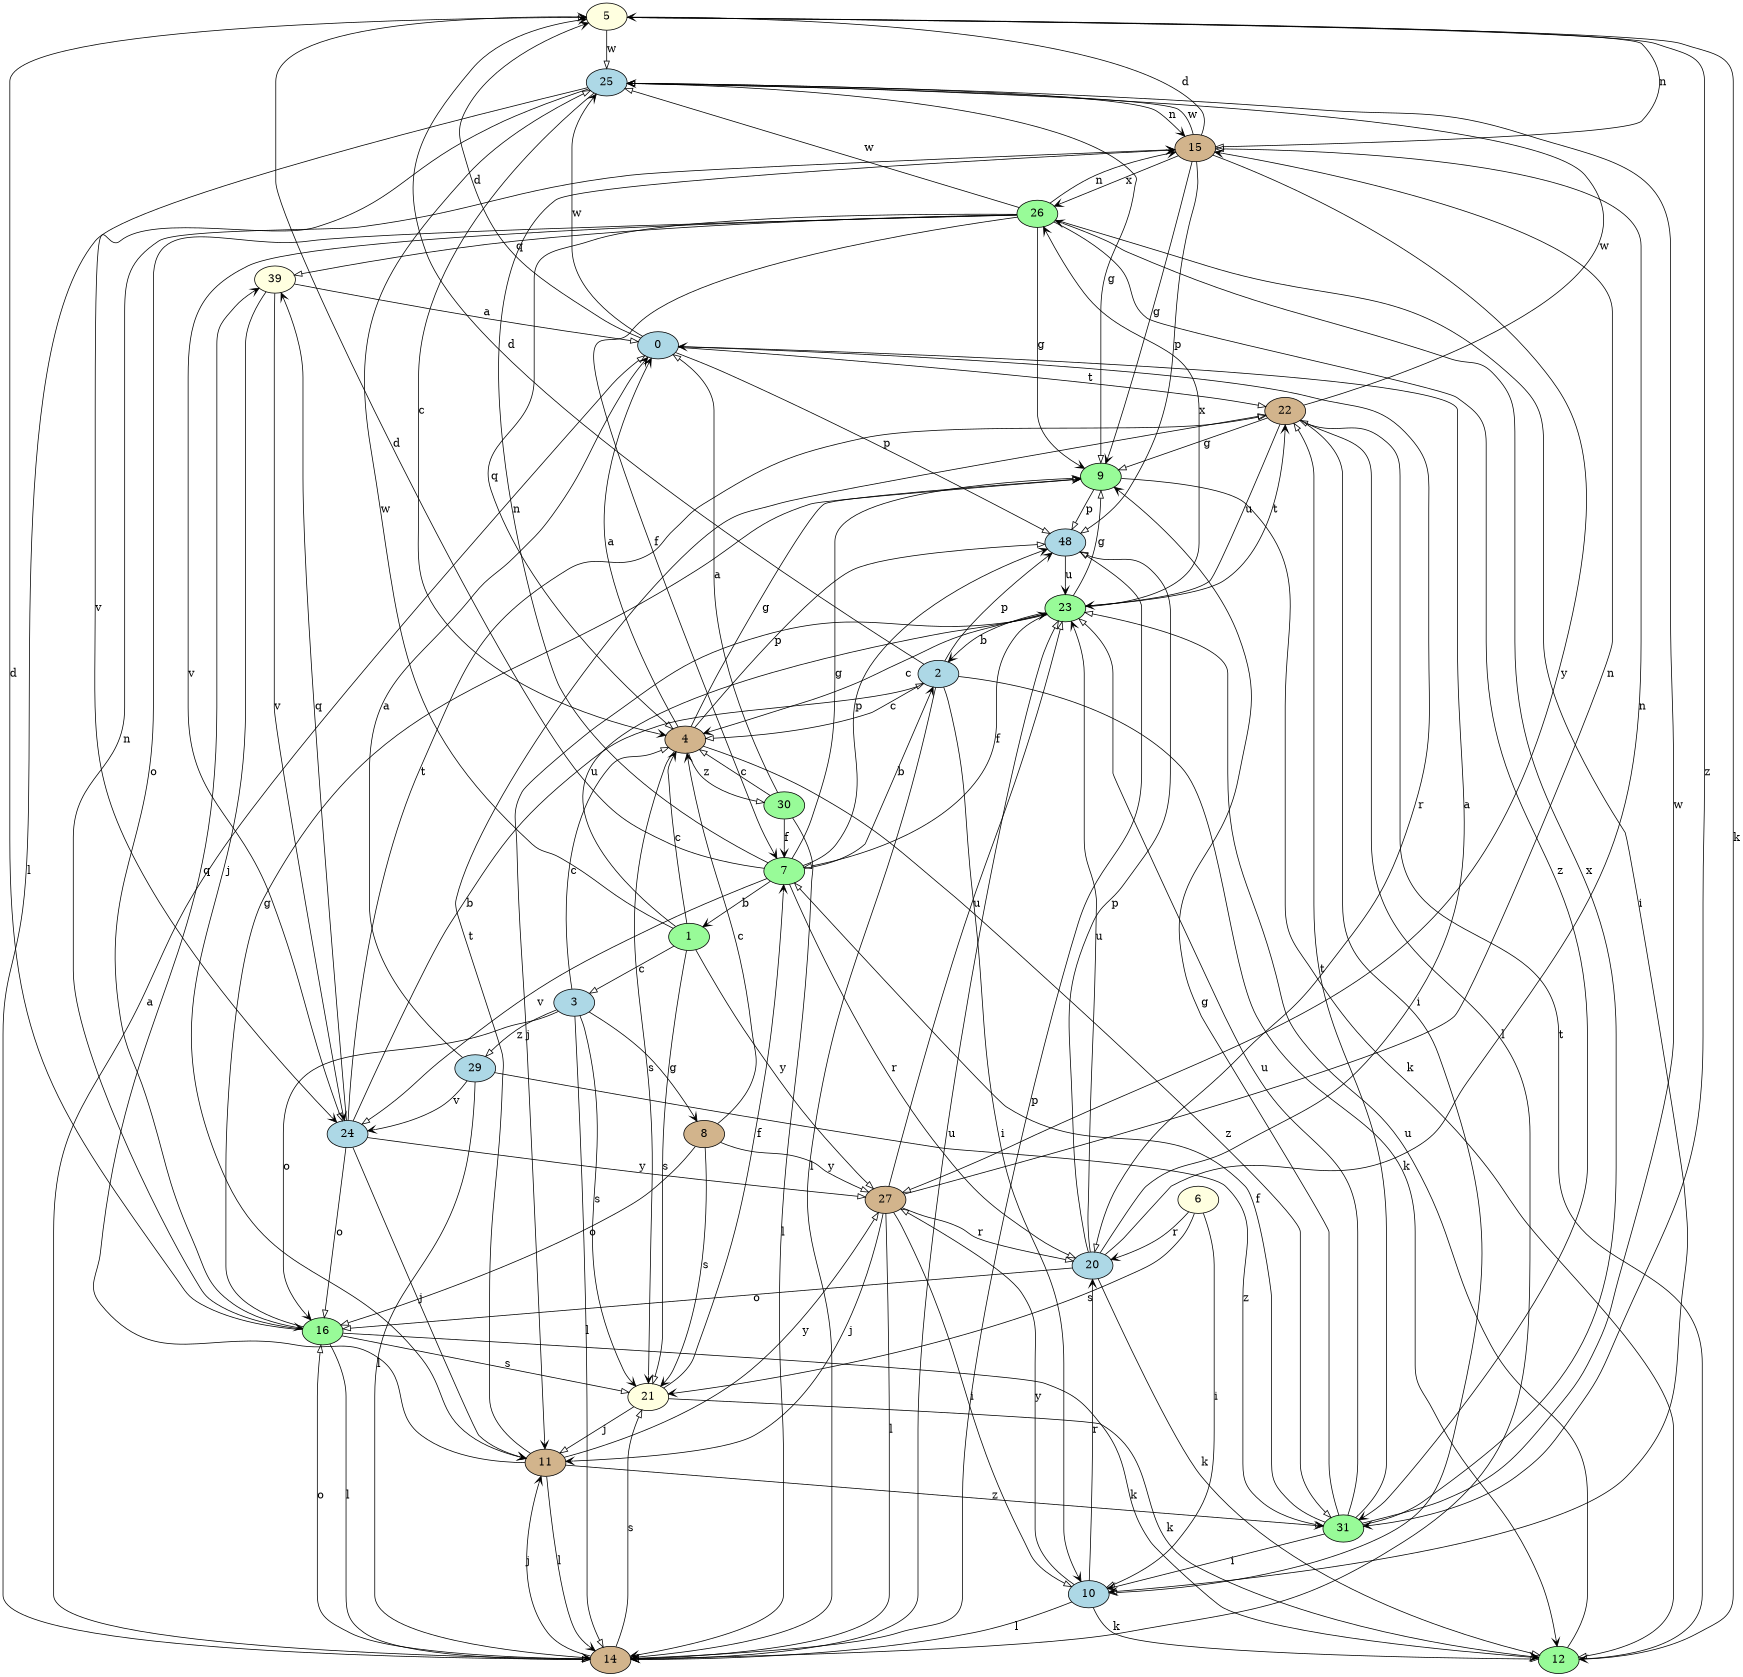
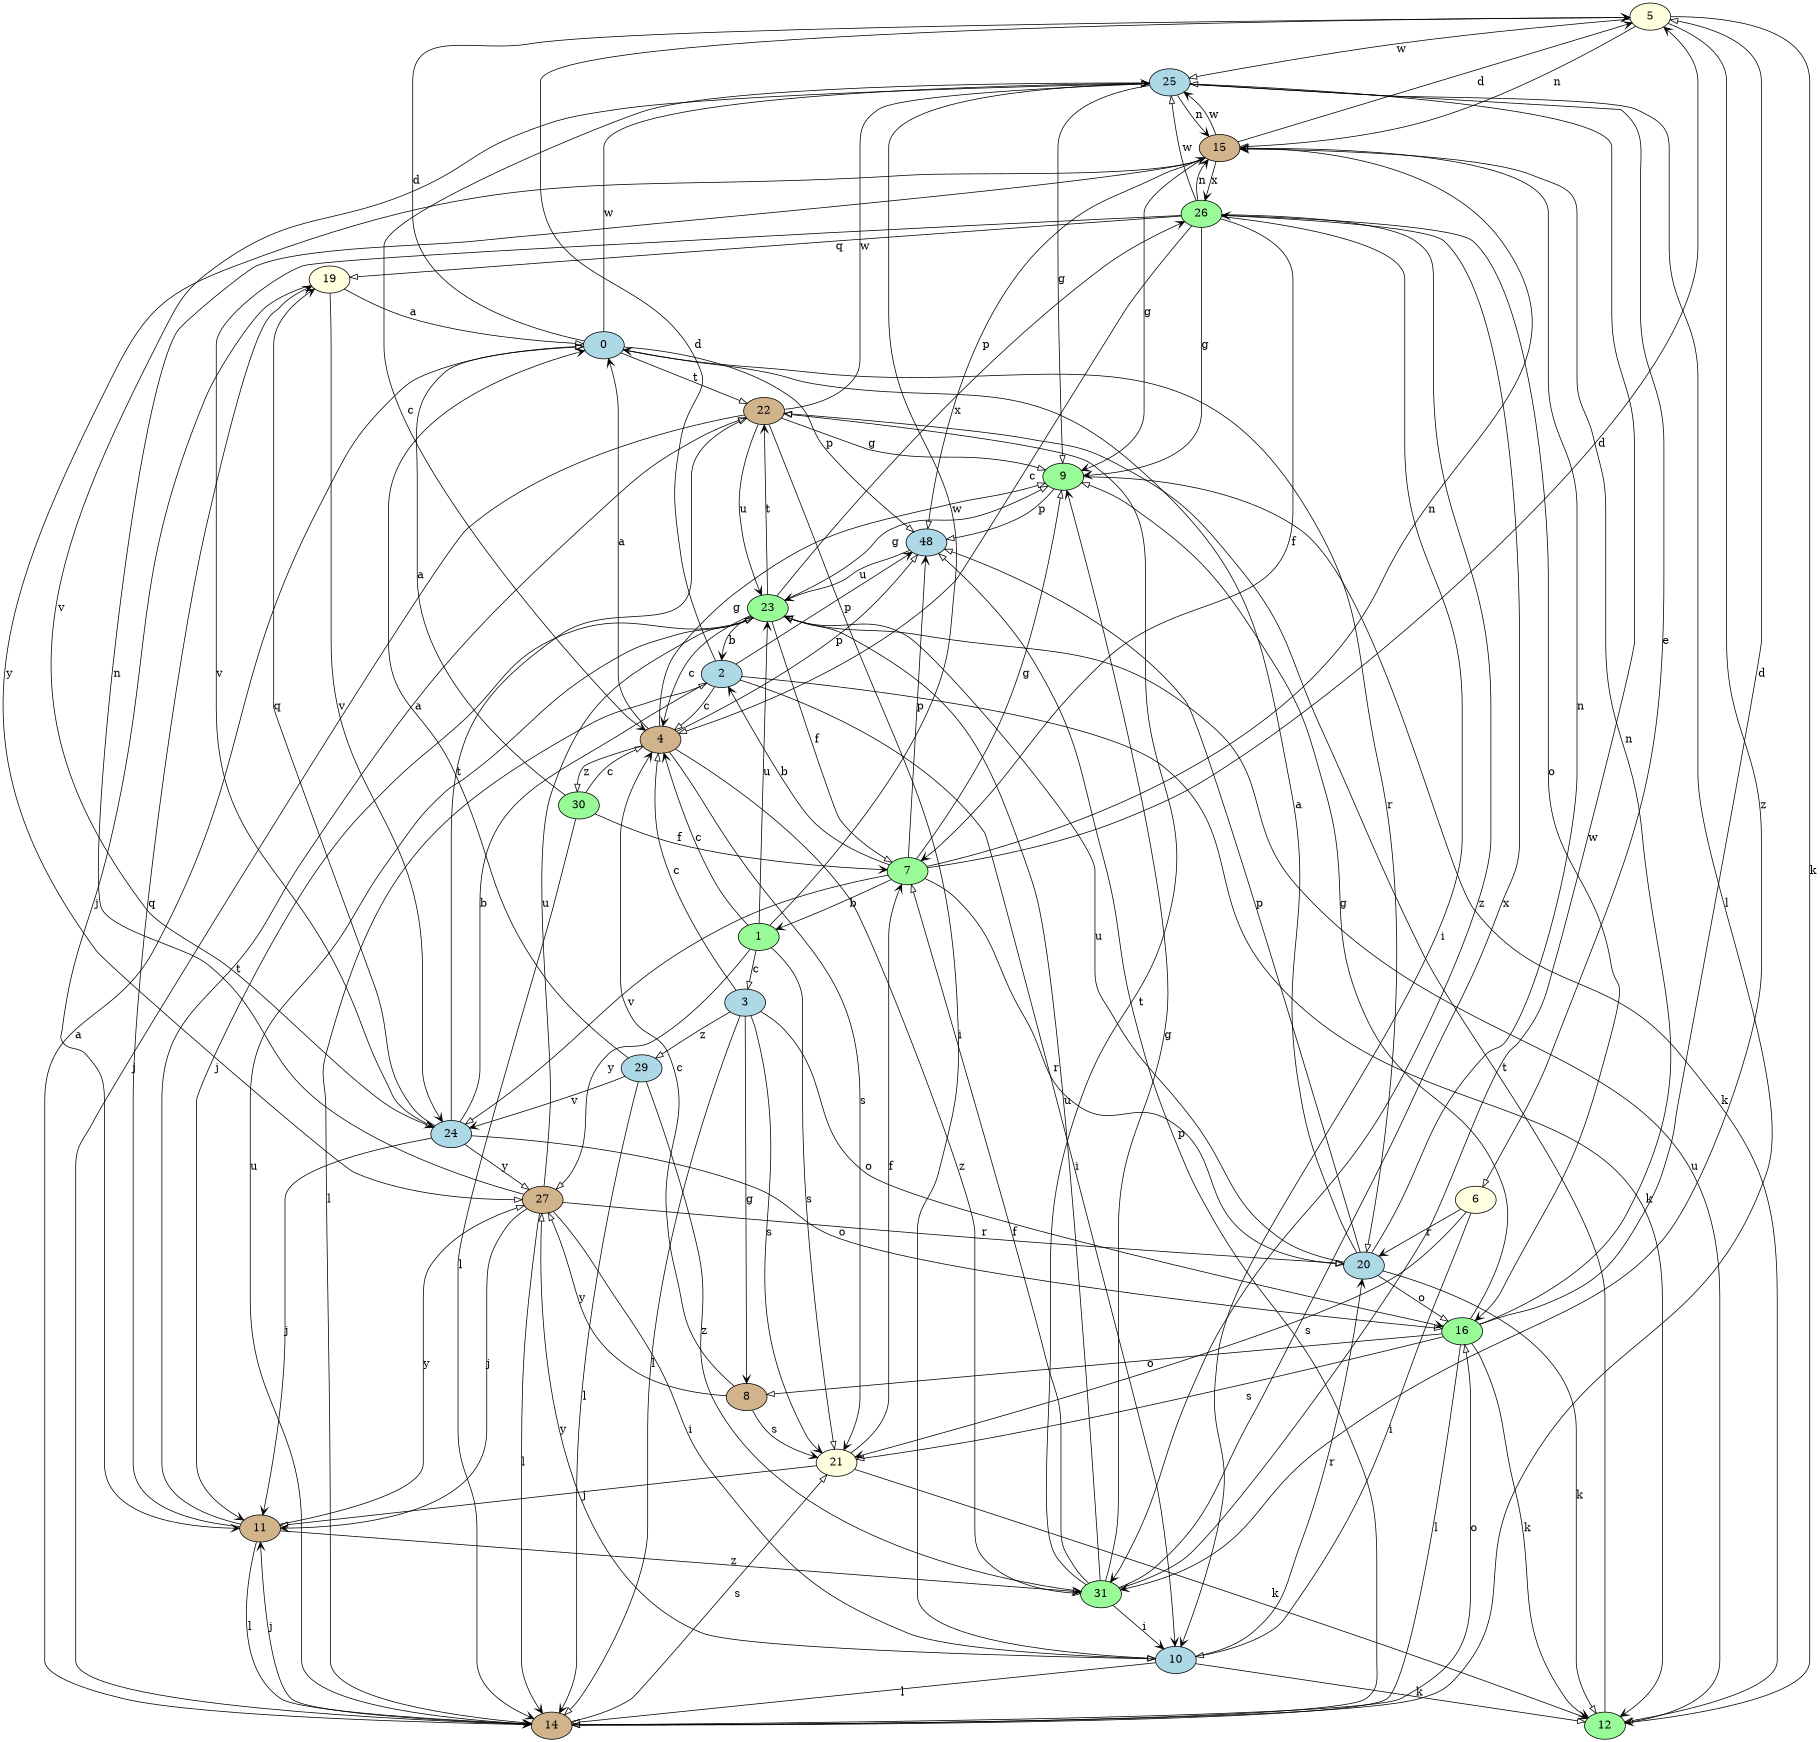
node "39": label "39" -> "19"
edge "25" -> "6": added, label "e"
edge "26" -> "4": label "q" -> "c"
edge "4" -> "9": arrowhead vee -> onormal
edge "22" -> "14": label "l" -> "j"
edge "8" -> "16": reversed
